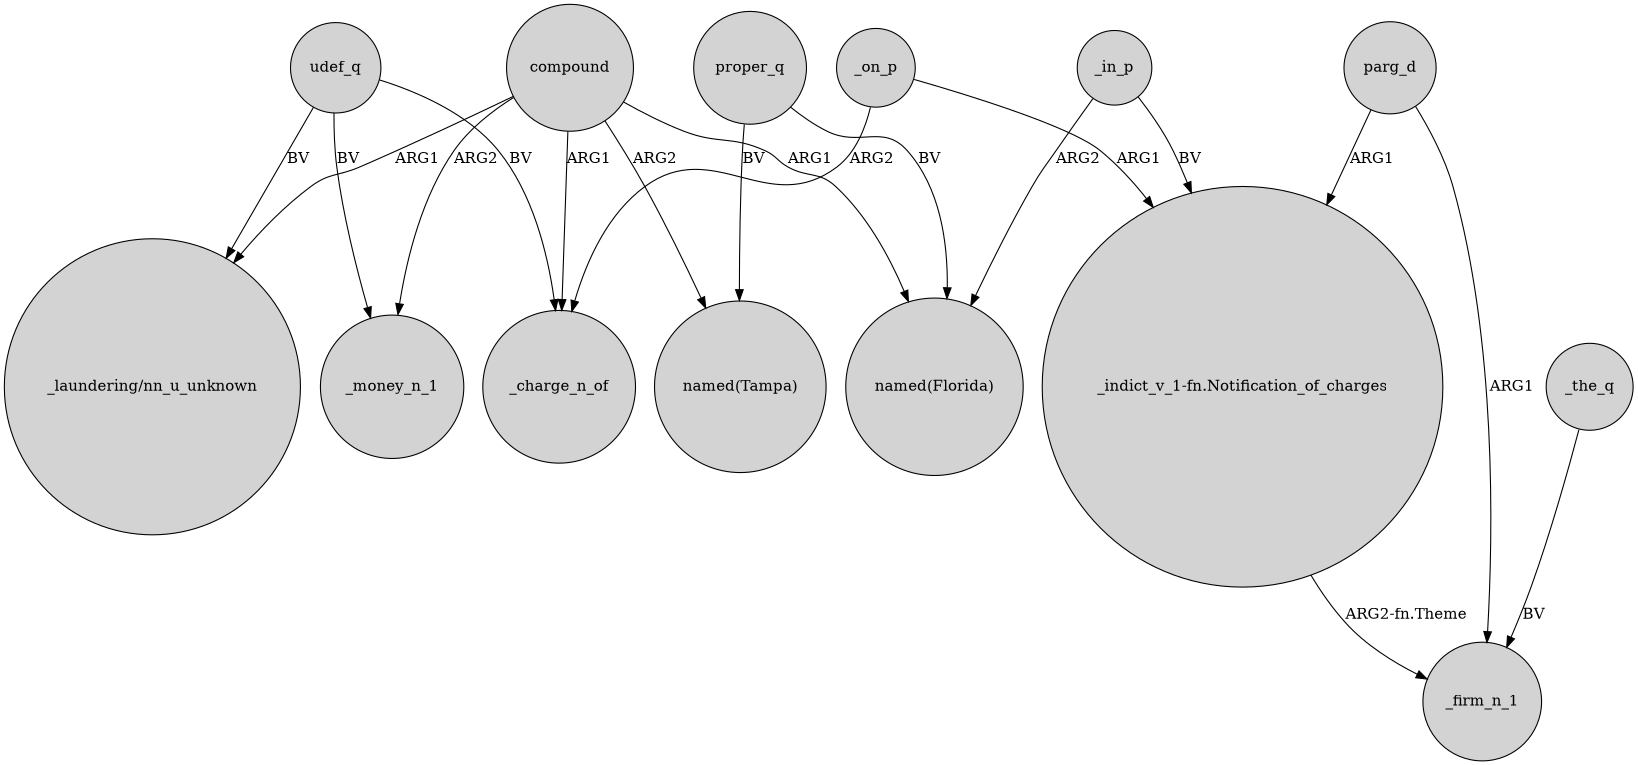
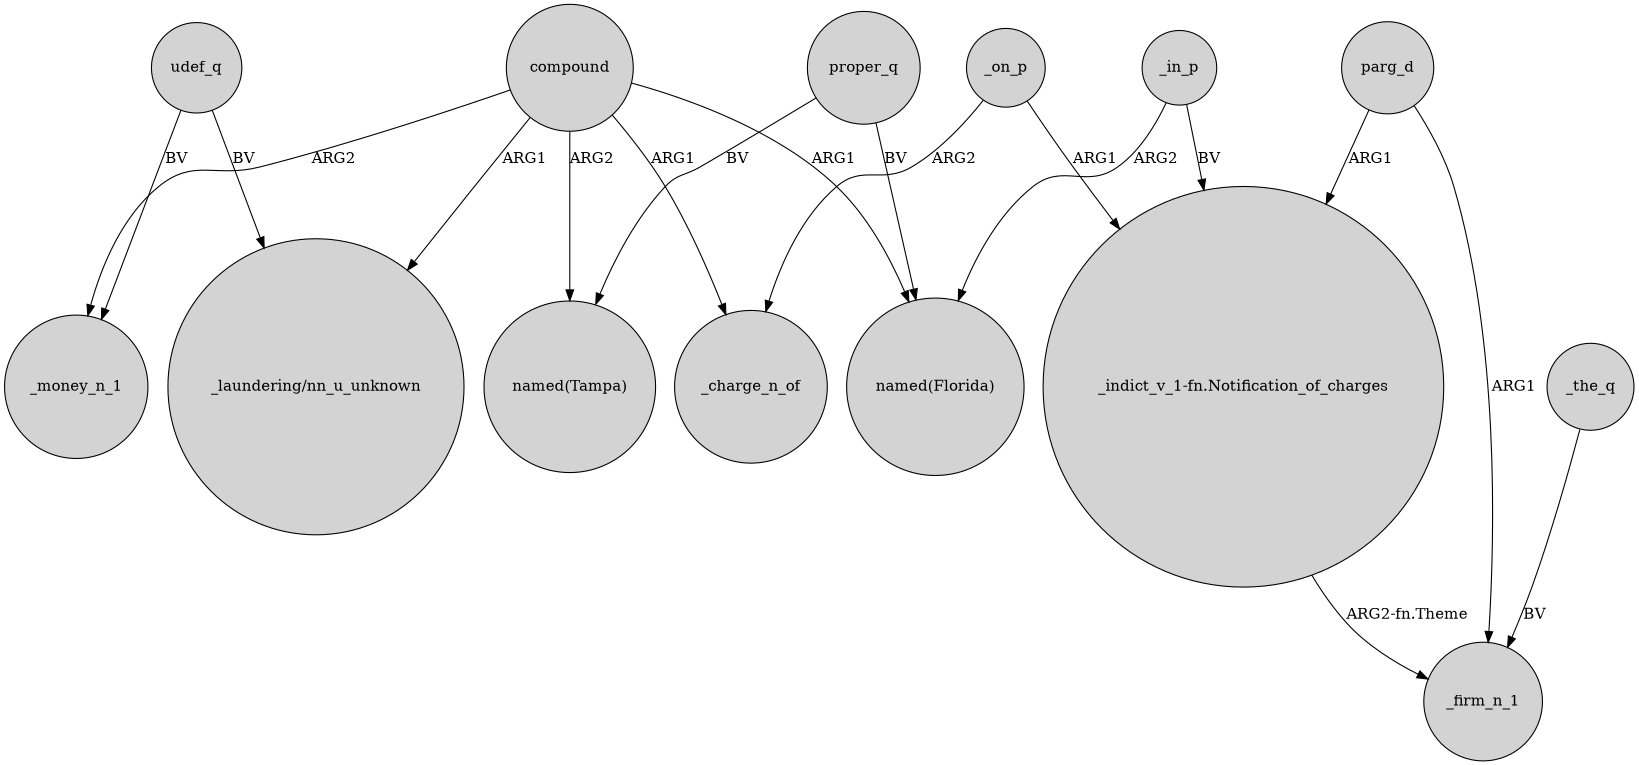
edge "udef_q" -> "_charge_n_of": removed, label "BV"
